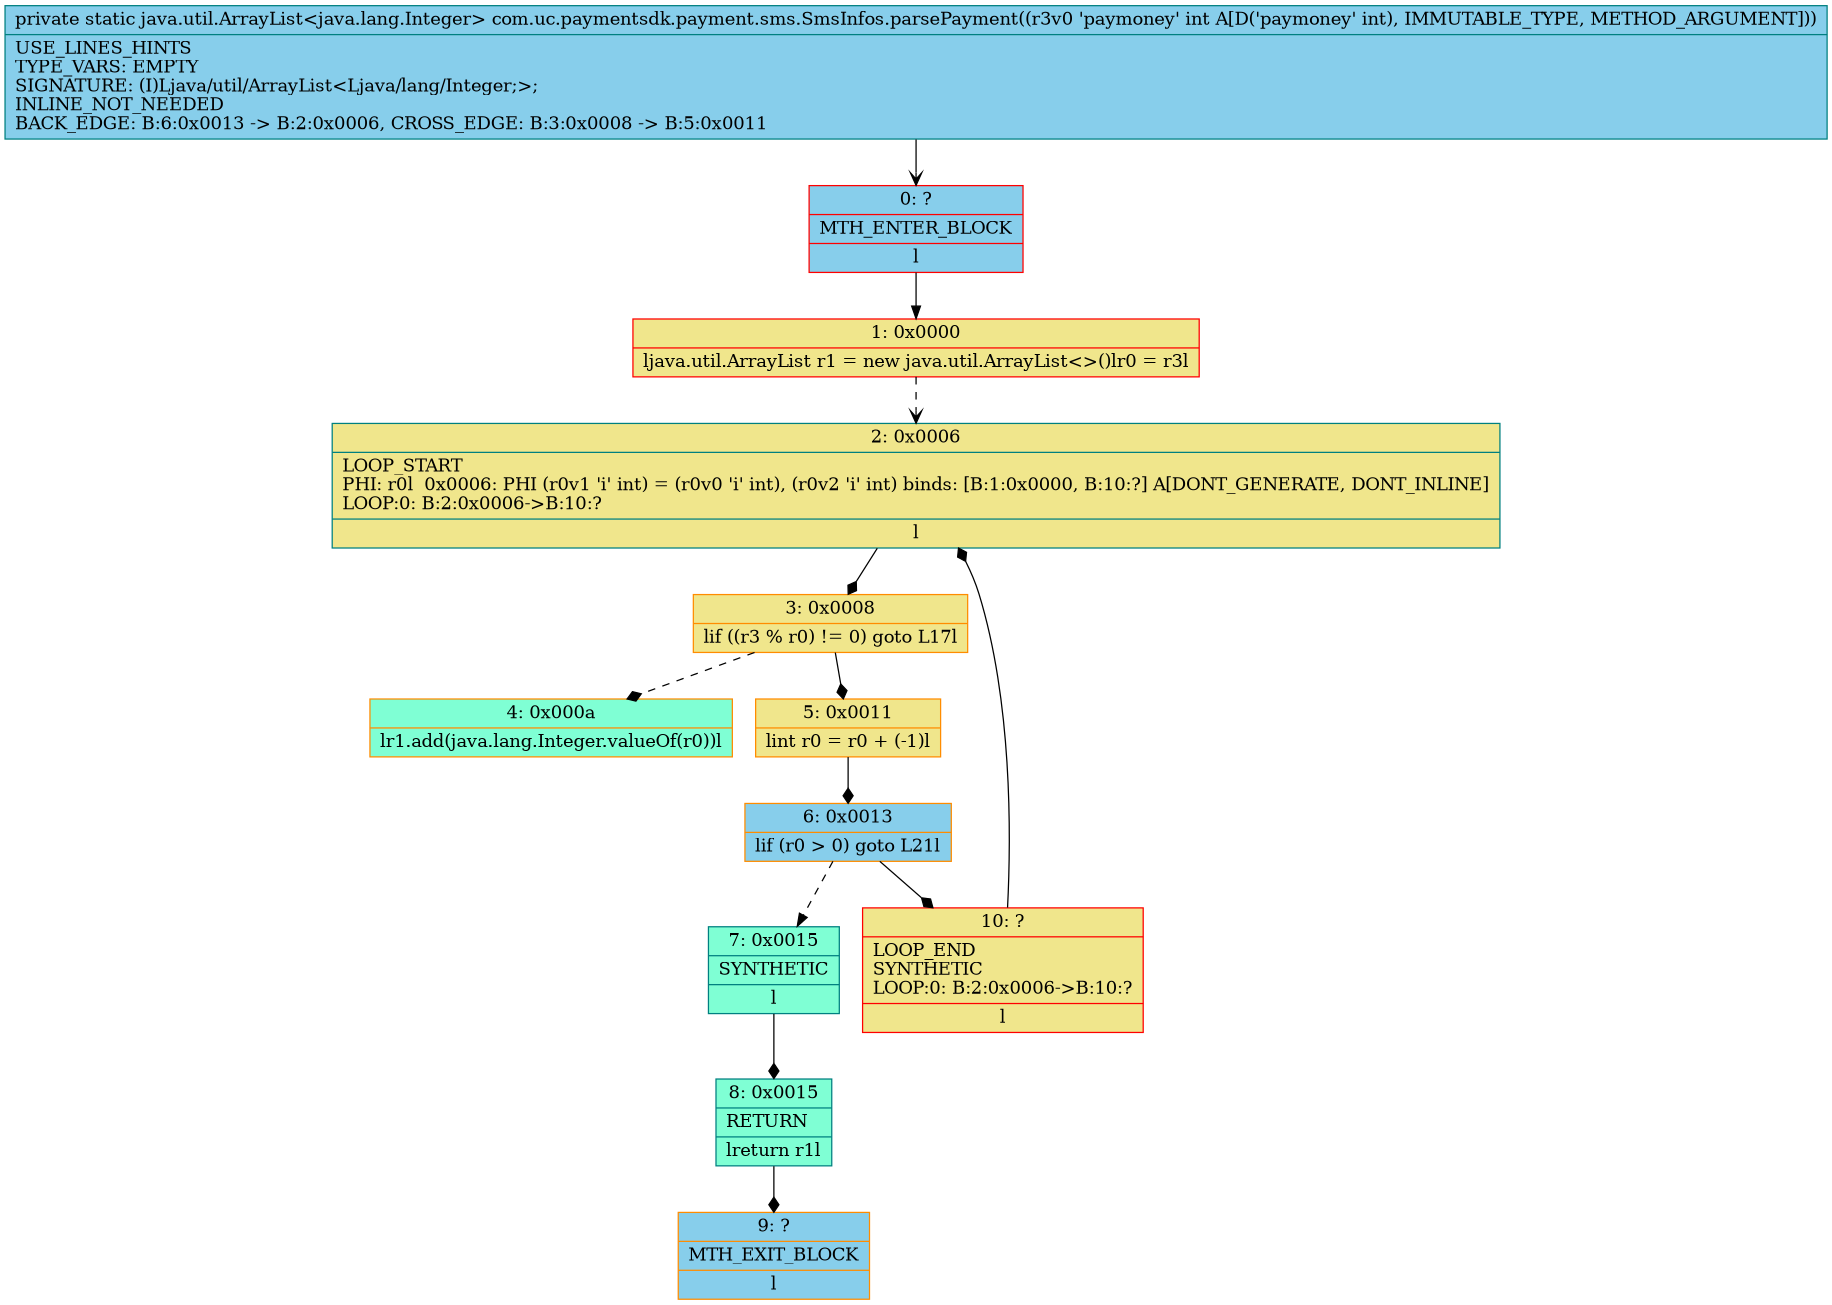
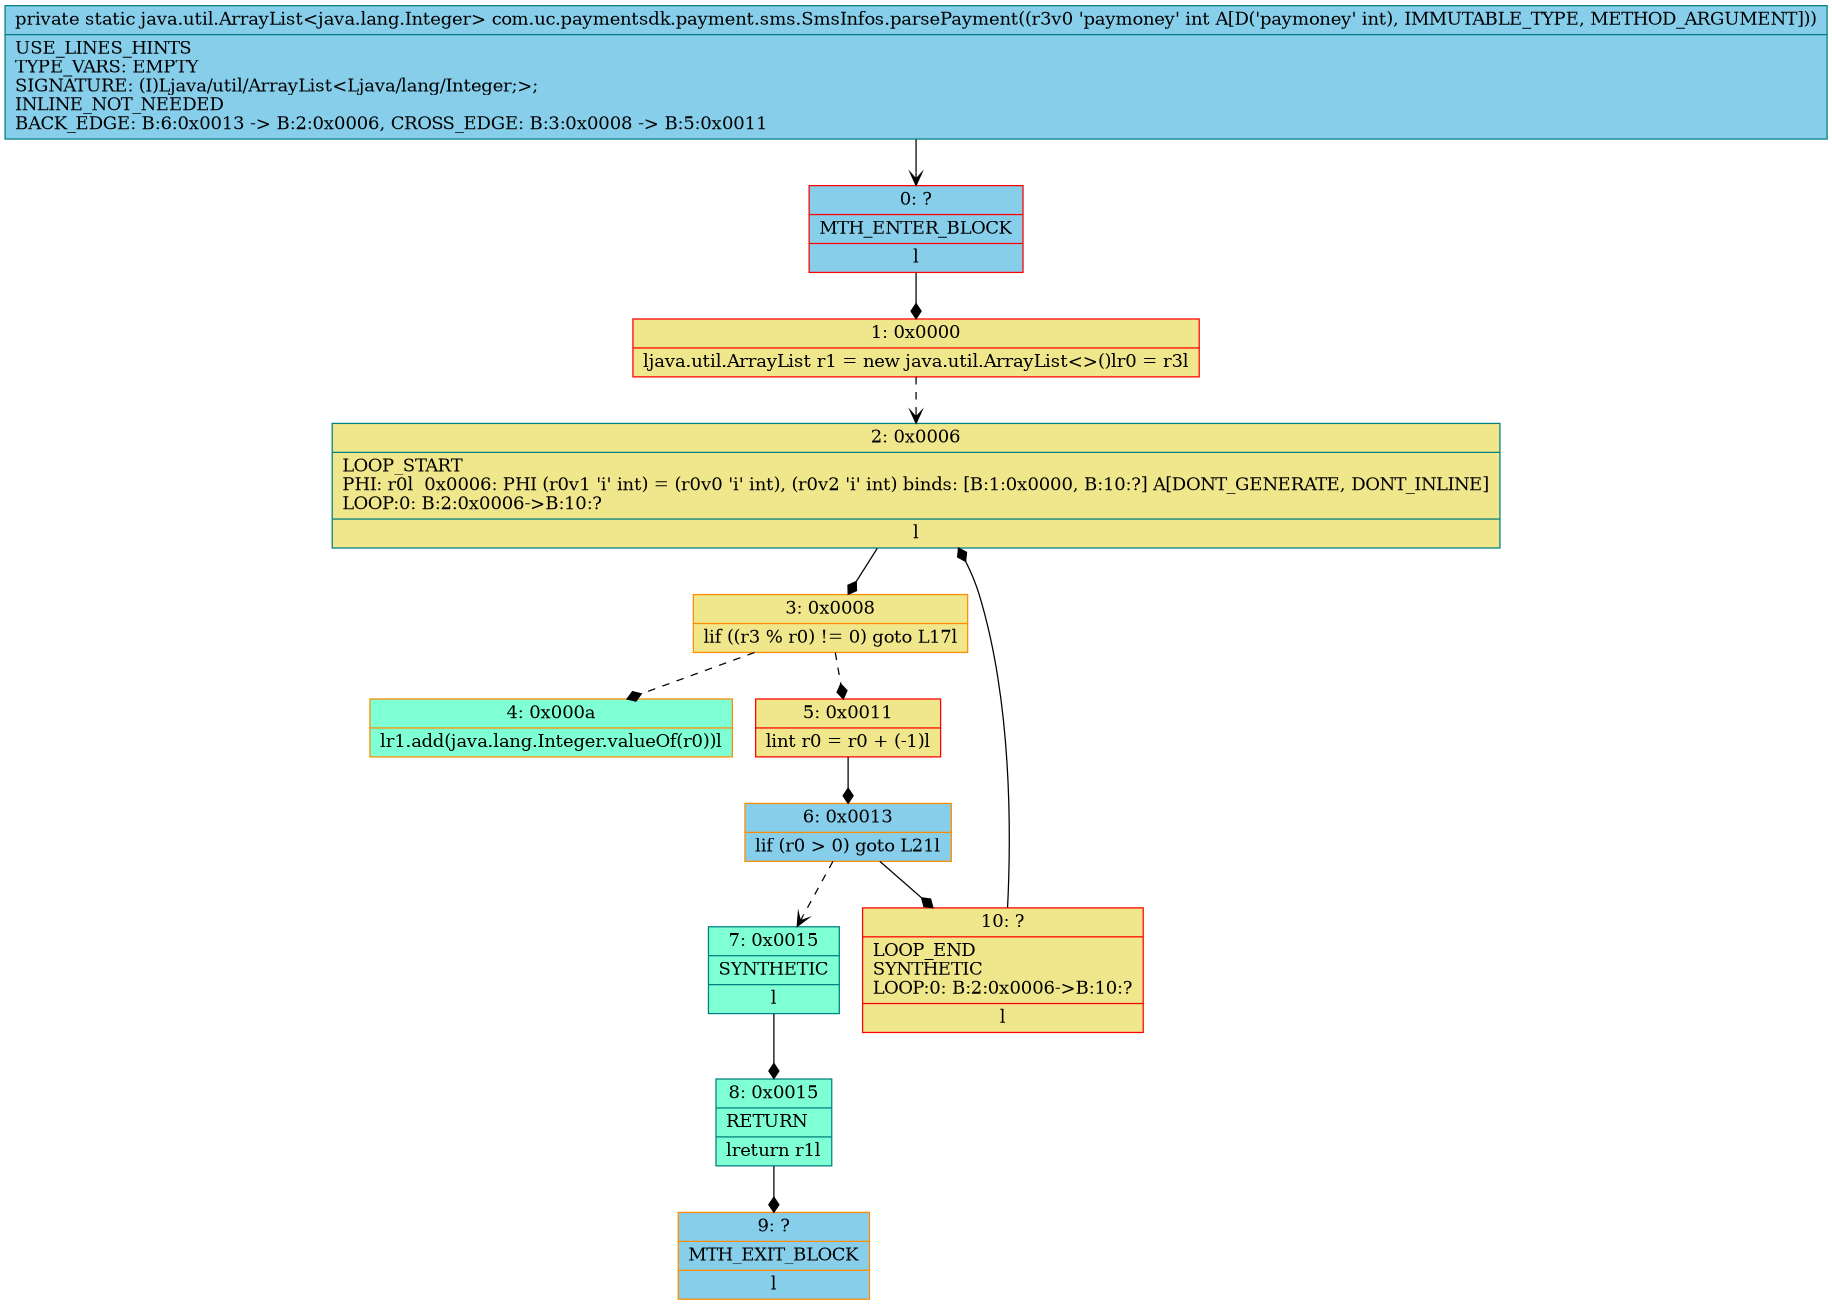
edge "0: ?" -> "1: 0x0000": arrowhead normal -> diamond
edge "3: 0x0008" -> "5: 0x0011": style solid -> dashed
node "5: 0x0011": color darkorange -> red
edge "6: 0x0013" -> "7: 0x0015": arrowhead normal -> vee
